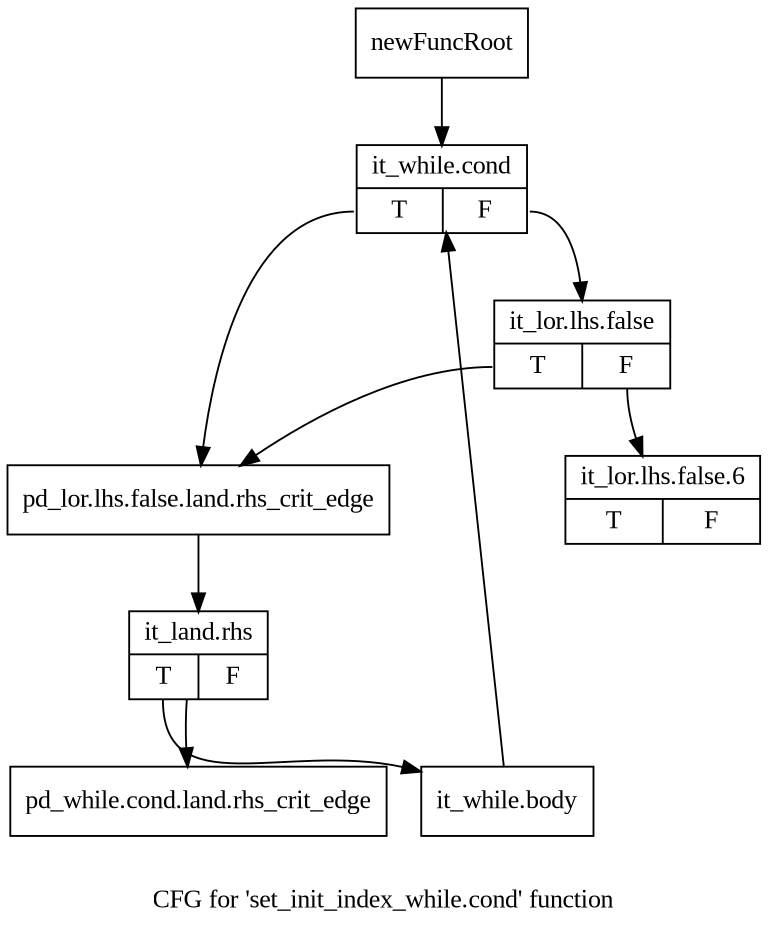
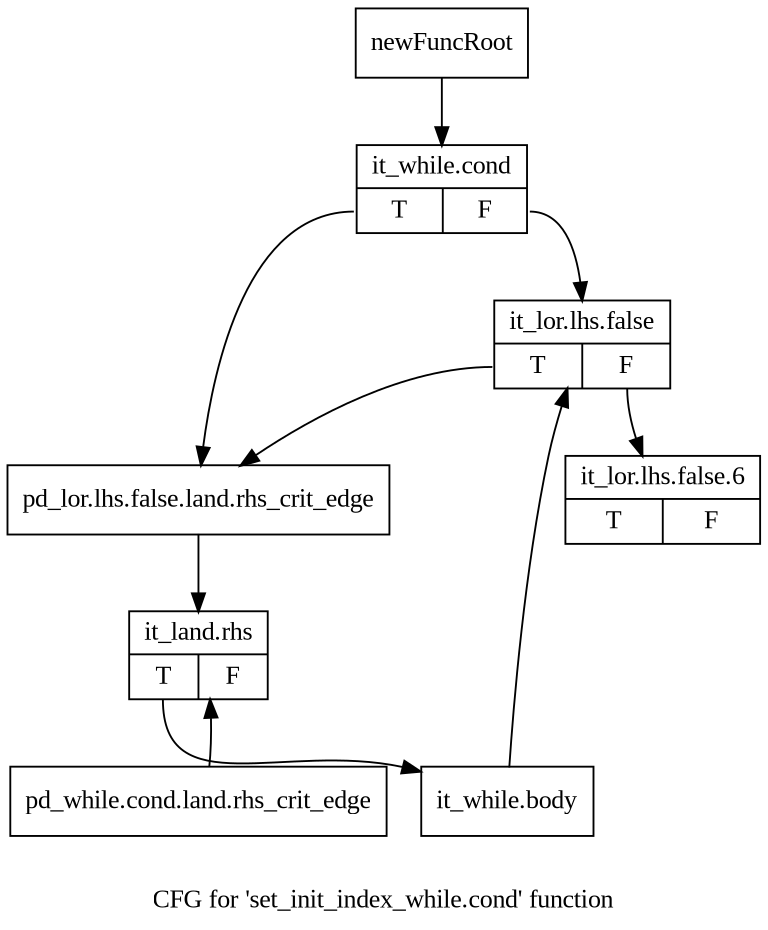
edge "it_while.body" -> "it_while.cond": now "it_while.body" -> "it_lor.lhs.false"
edge "it_land.rhs" -> "pd_while.cond.land.rhs_crit_edge": reversed
